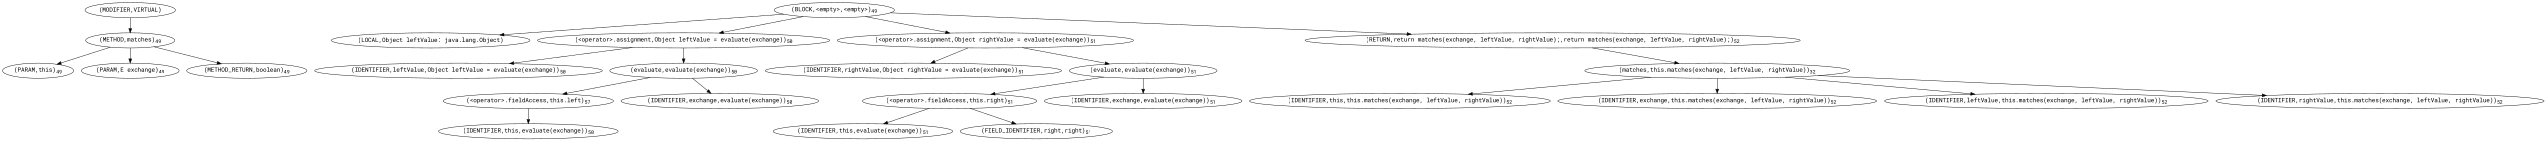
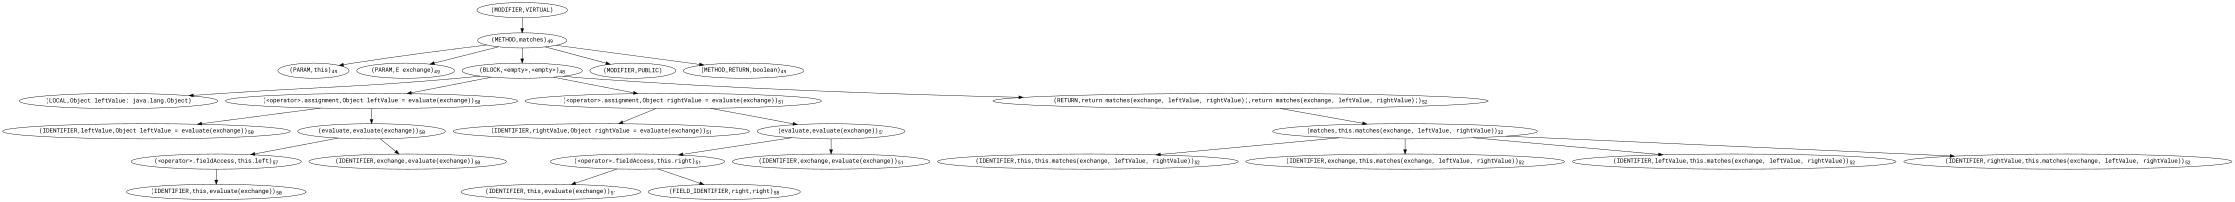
node "(BLOCK,<empty>,<empty>)": text "49" -> "48"
edge "(METHOD,matches)" -> "(BLOCK,<empty>,<empty>)": added
node "(MODIFIER,PUBLIC)": added
node "(FIELD_IDENTIFIER,right,right)": text "51" -> "58"
